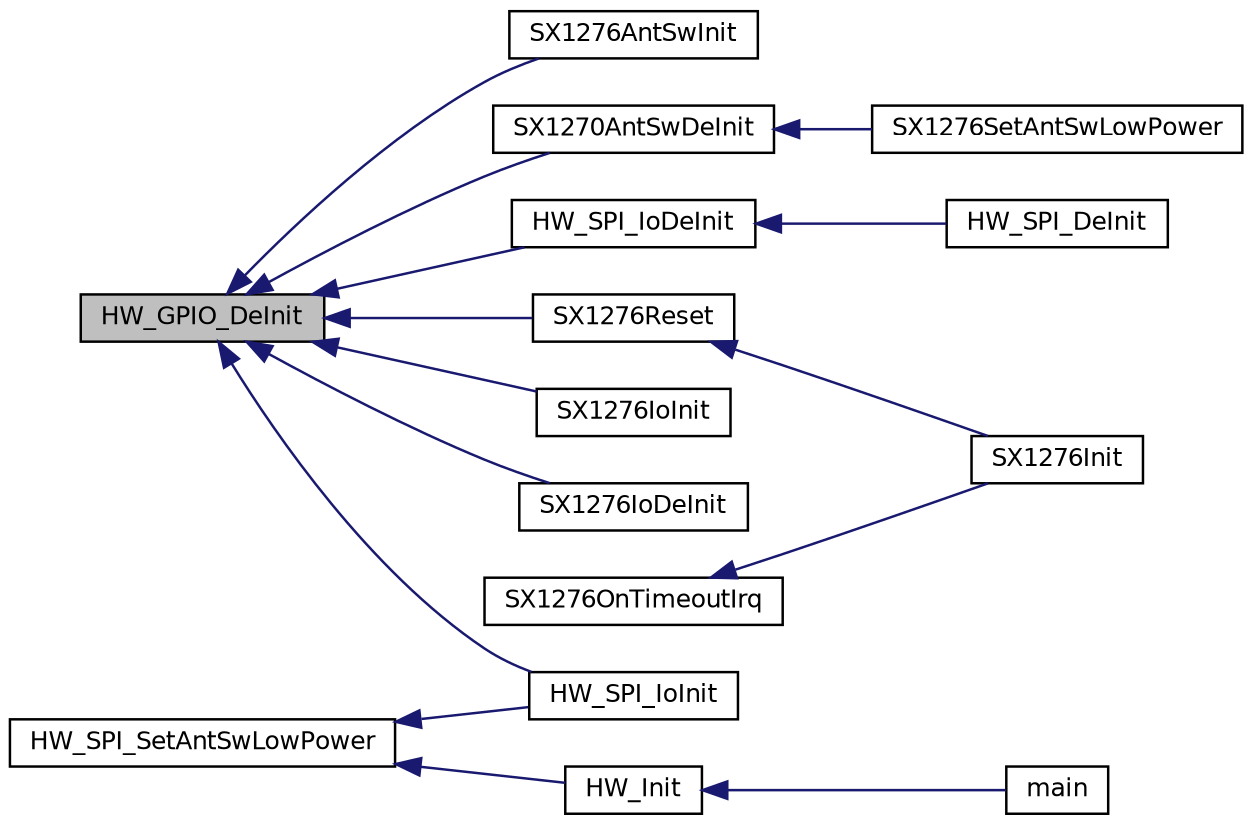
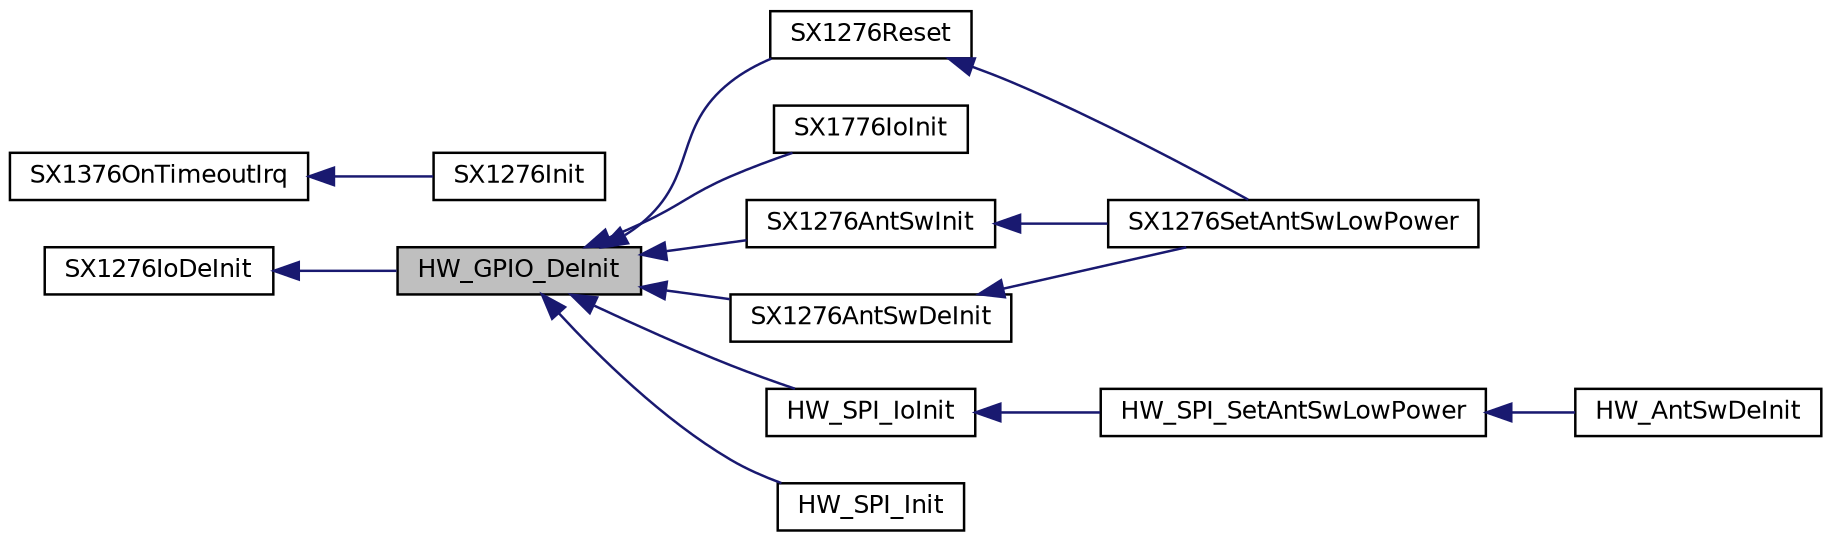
node "SX1270AntSwDeInit": label "SX1270AntSwDeInit" -> "SX1276AntSwDeInit"
node "HW_SPI_IoDeInit": label "HW_SPI_IoDeInit" -> "HW_SPI_Init"
node "HW_SPI_DeInit": removed
edge "SX1276SetAntSwLowPower" -> "SX1276AntSwInit": added
edge "SX1276Init" -> "SX1276Reset": now "SX1276SetAntSwLowPower" -> "SX1276Reset"
node "SX1276IoInit": label "SX1276IoInit" -> "SX1776IoInit"
edge "SX1276IoDeInit" -> "HW_GPIO_DeInit": reversed
node "SX1276OnTimeoutIrq": label "SX1276OnTimeoutIrq" -> "SX1376OnTimeoutIrq"
edge "HW_SPI_IoInit" -> "HW_SPI_SetAntSwLowPower": reversed
node "HW_Init": label "HW_Init" -> "HW_AntSwDeInit"
node "main": removed
